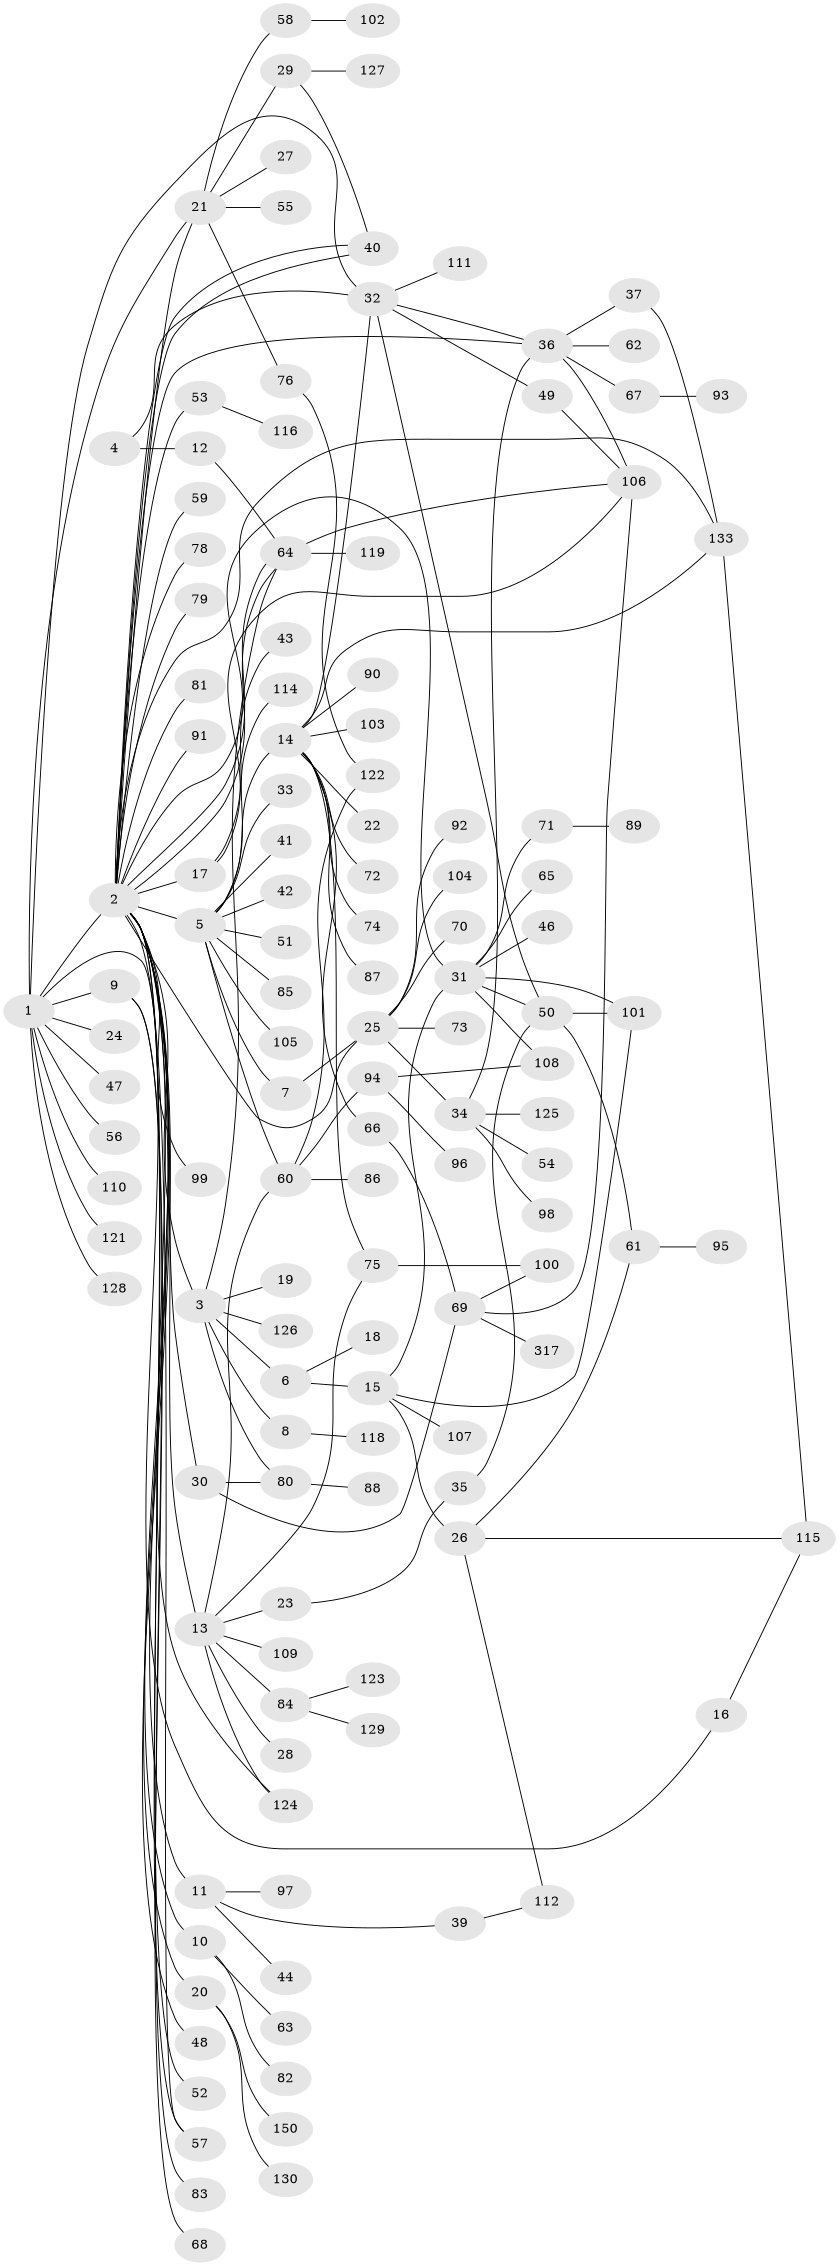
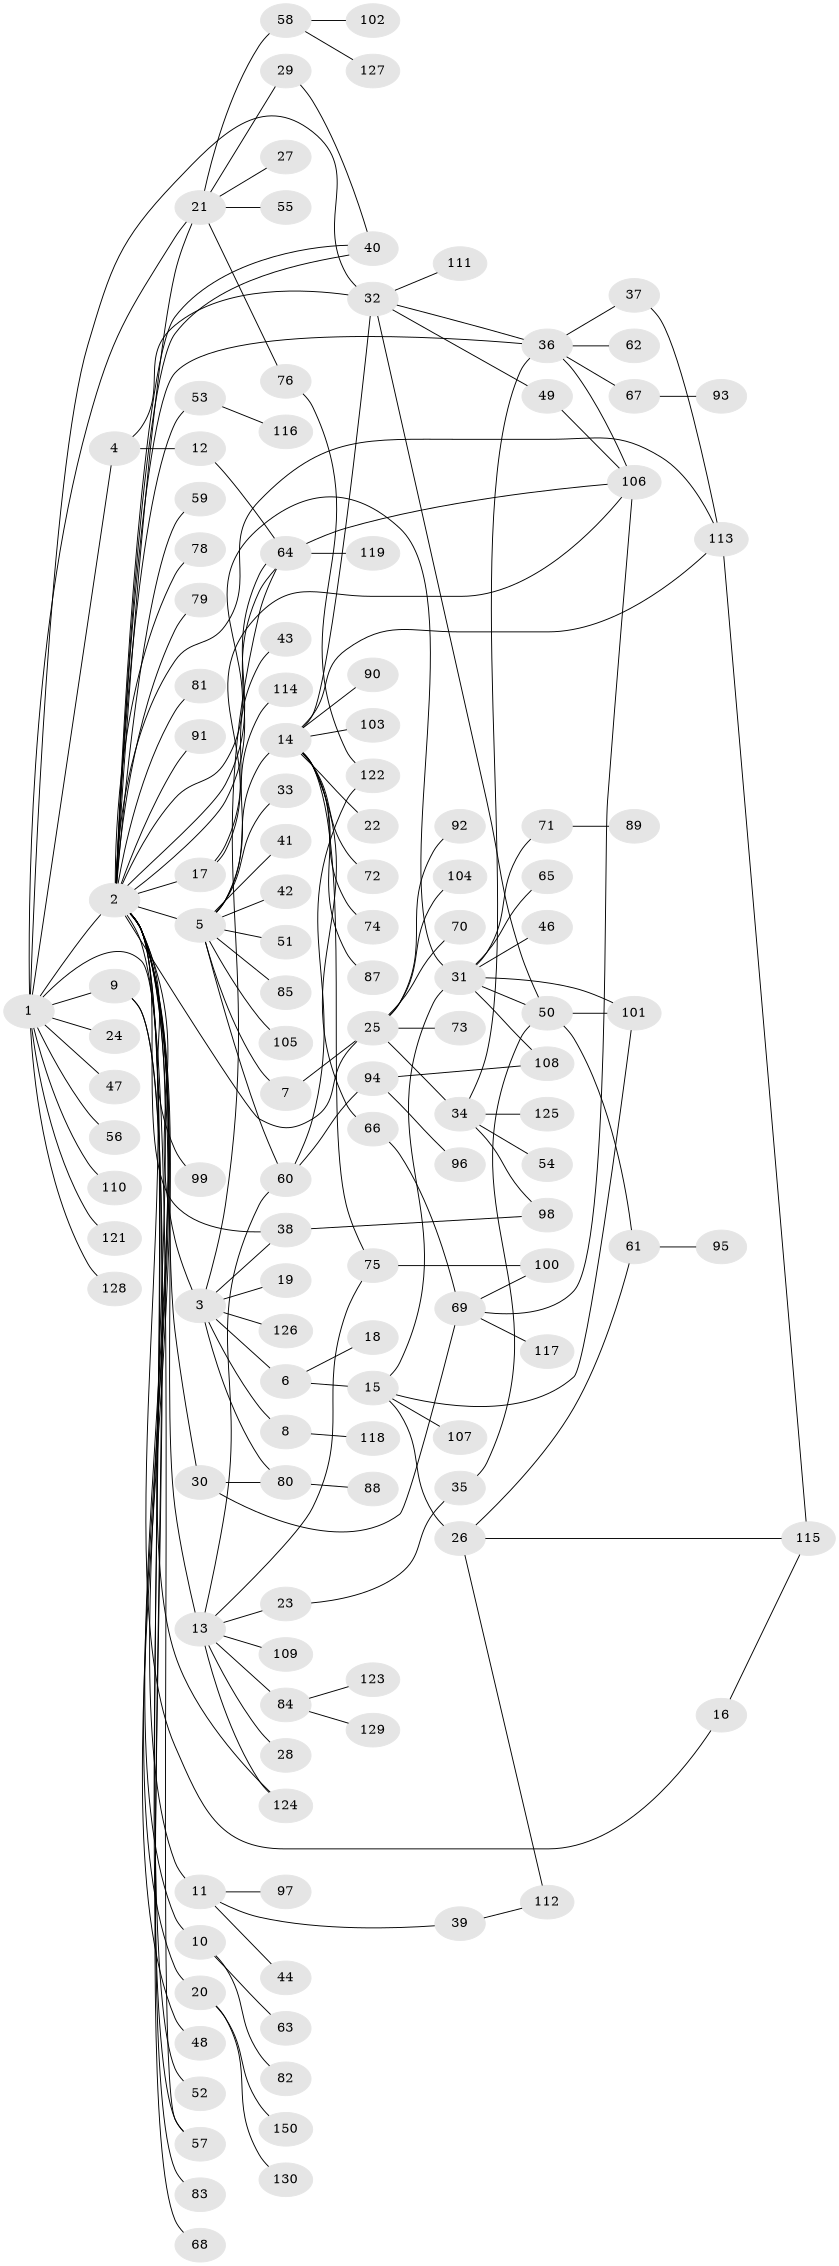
edge "29" -- "127": now "58" -- "127"
node "133": label "133" -> "113"
edge "4" -- "1": added
node "86": removed
node "38": added
node "317": label "317" -> "117"
